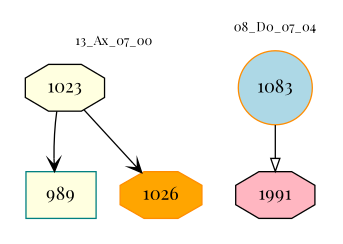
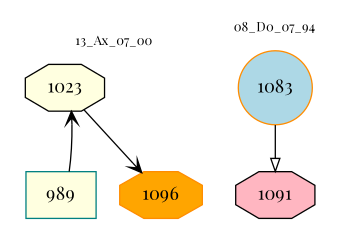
cluster "08_D0_07_04": label "08_D0_07_04" -> "08_D0_07_94"
edge "1023" -> "989": reversed
node "1026": label "1026" -> "1096"
node "1991": label "1991" -> "1091"
